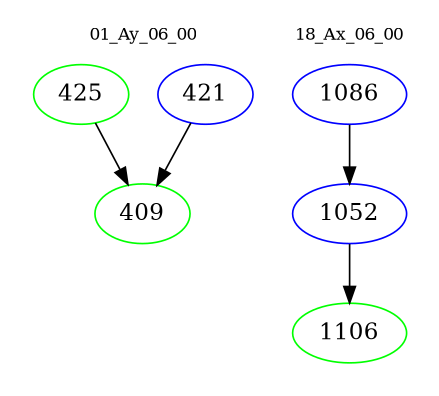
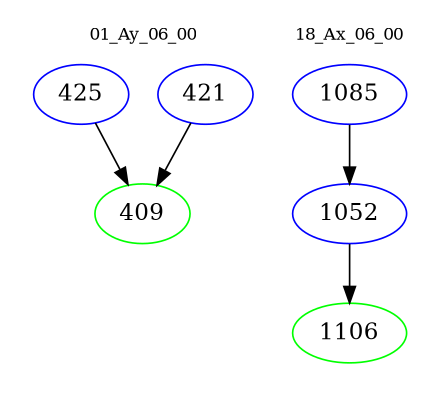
node "425": color green -> blue
node "1086": label "1086" -> "1085"
